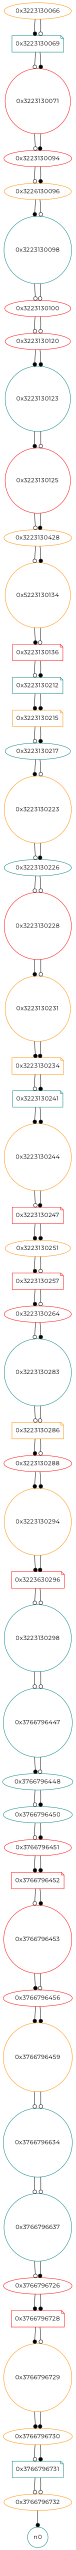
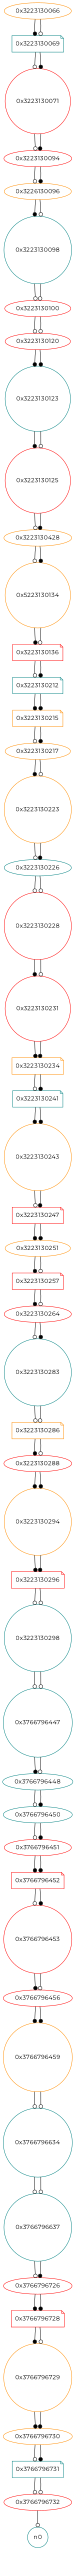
node "0x3223130217": color teal -> darkorange
node "0x3223130231": color darkorange -> red
node "0x3223130244": label "0x3223130244" -> "0x3223130243"
node "0x3223630296": label "0x3223630296" -> "0x3223130296"
node "0x3766796732": color darkorange -> red
edge "0x3766796732" -> "n0": arrowhead dot -> odot
